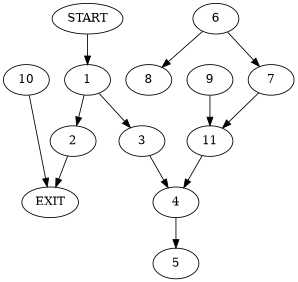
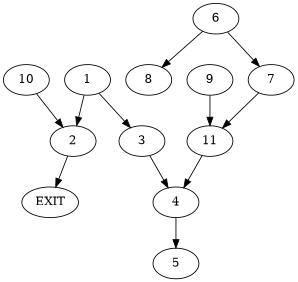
node "START": removed
edge "10" -> "EXIT": now "10" -> "2"
